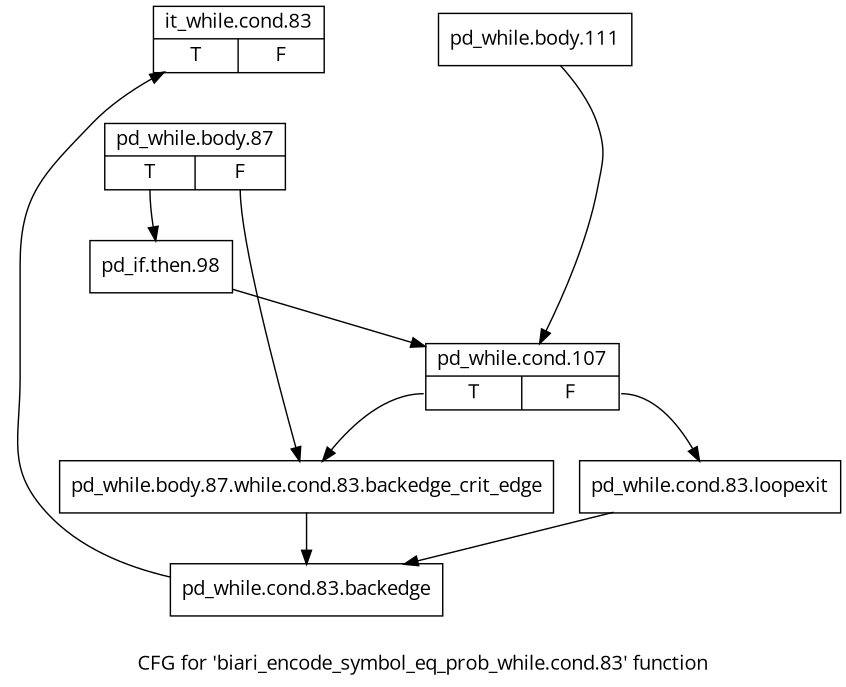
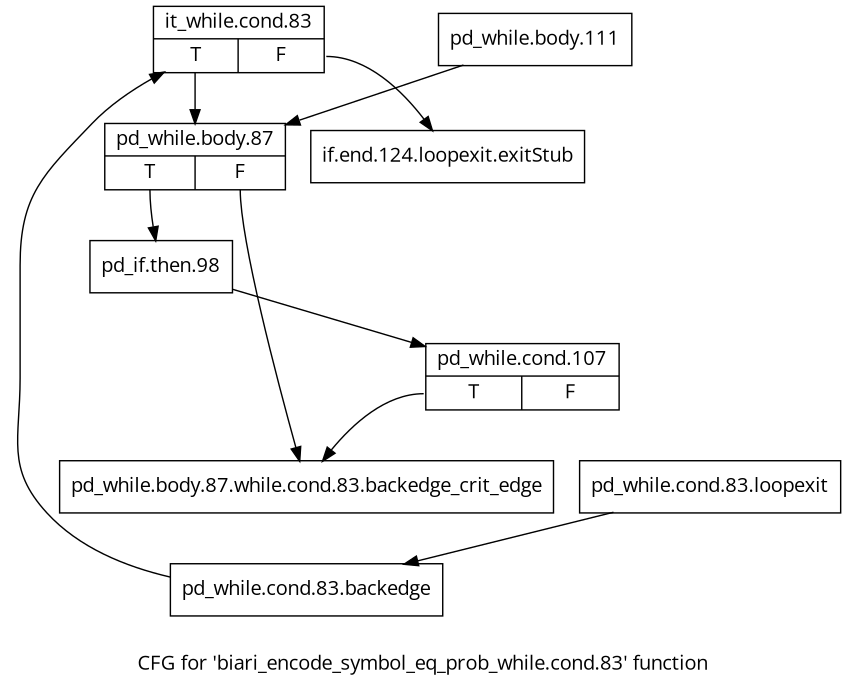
edge "it_while.cond.83" -> "pd_while.body.87": added
node "if.end.124.loopexit.exitStub": added
edge "pd_while.body.111" -> "pd_while.cond.107": now "pd_while.body.111" -> "pd_while.body.87"
edge "pd_while.cond.107" -> "pd_while.cond.83.loopexit": removed
edge "pd_while.body.87.while.cond.83.backedge_crit_edge" -> "pd_while.cond.83.backedge": removed
